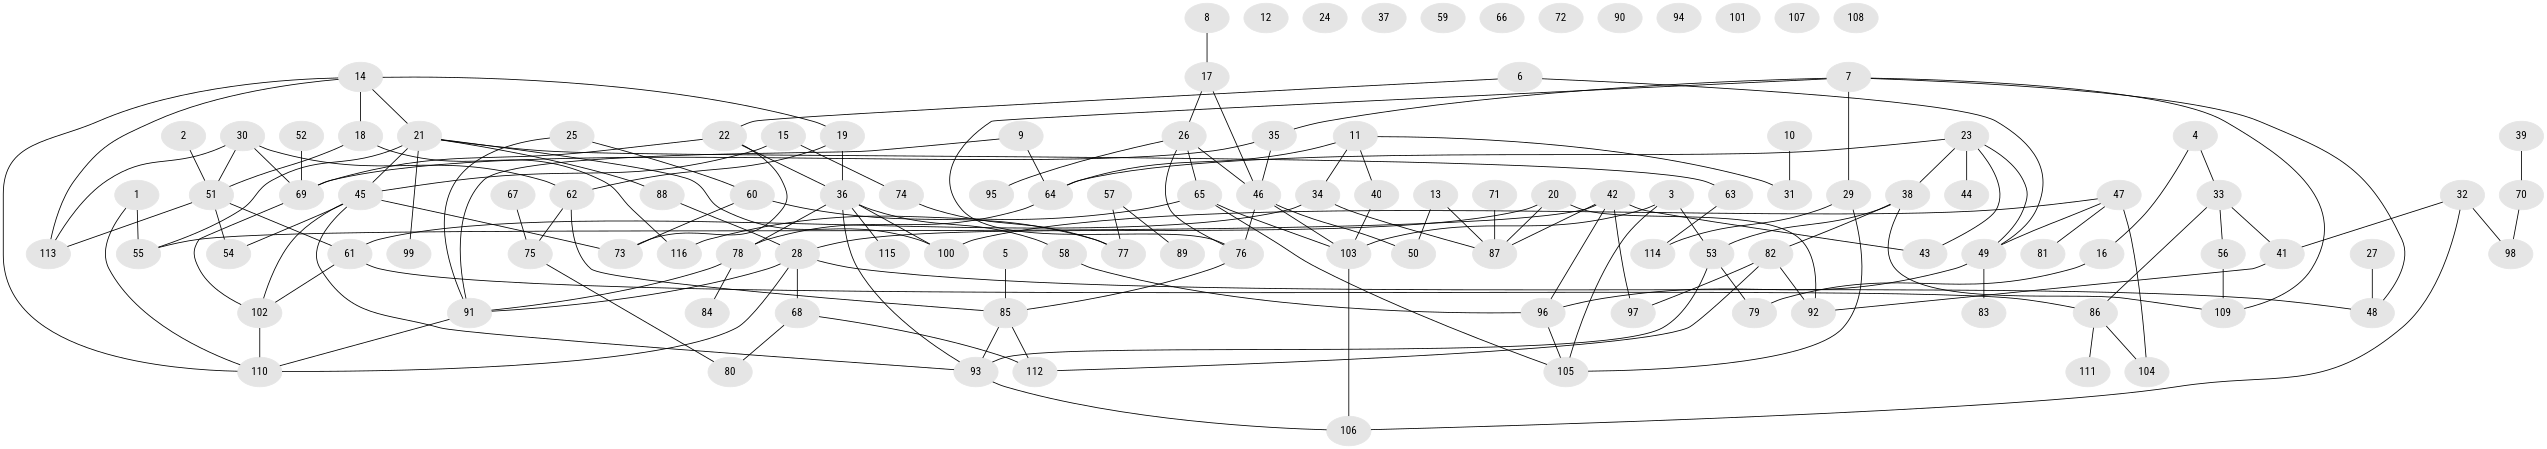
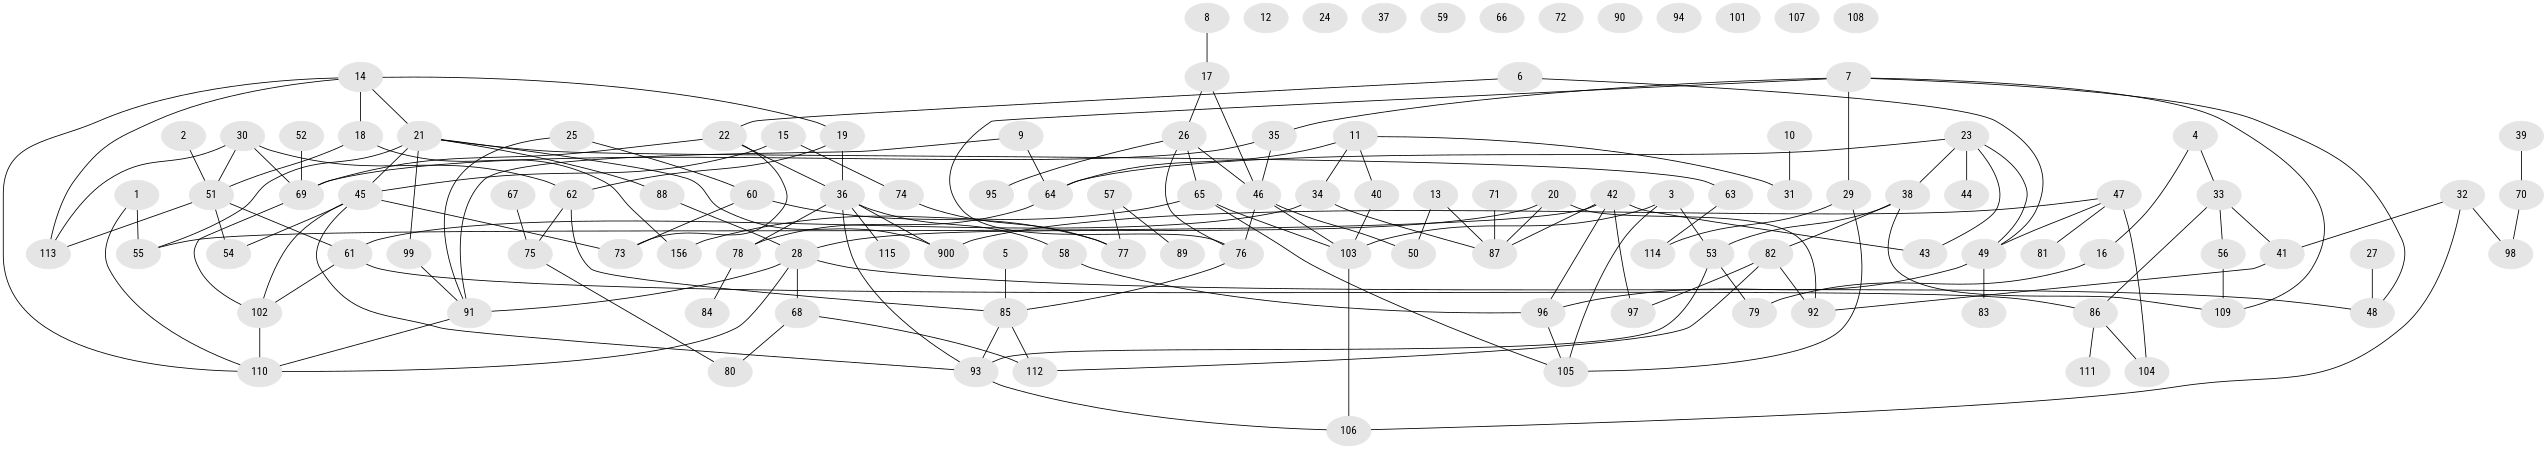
node "116": label "116" -> "156"
node "100": label "100" -> "900"
edge "78" -- "91": now "99" -- "91"
